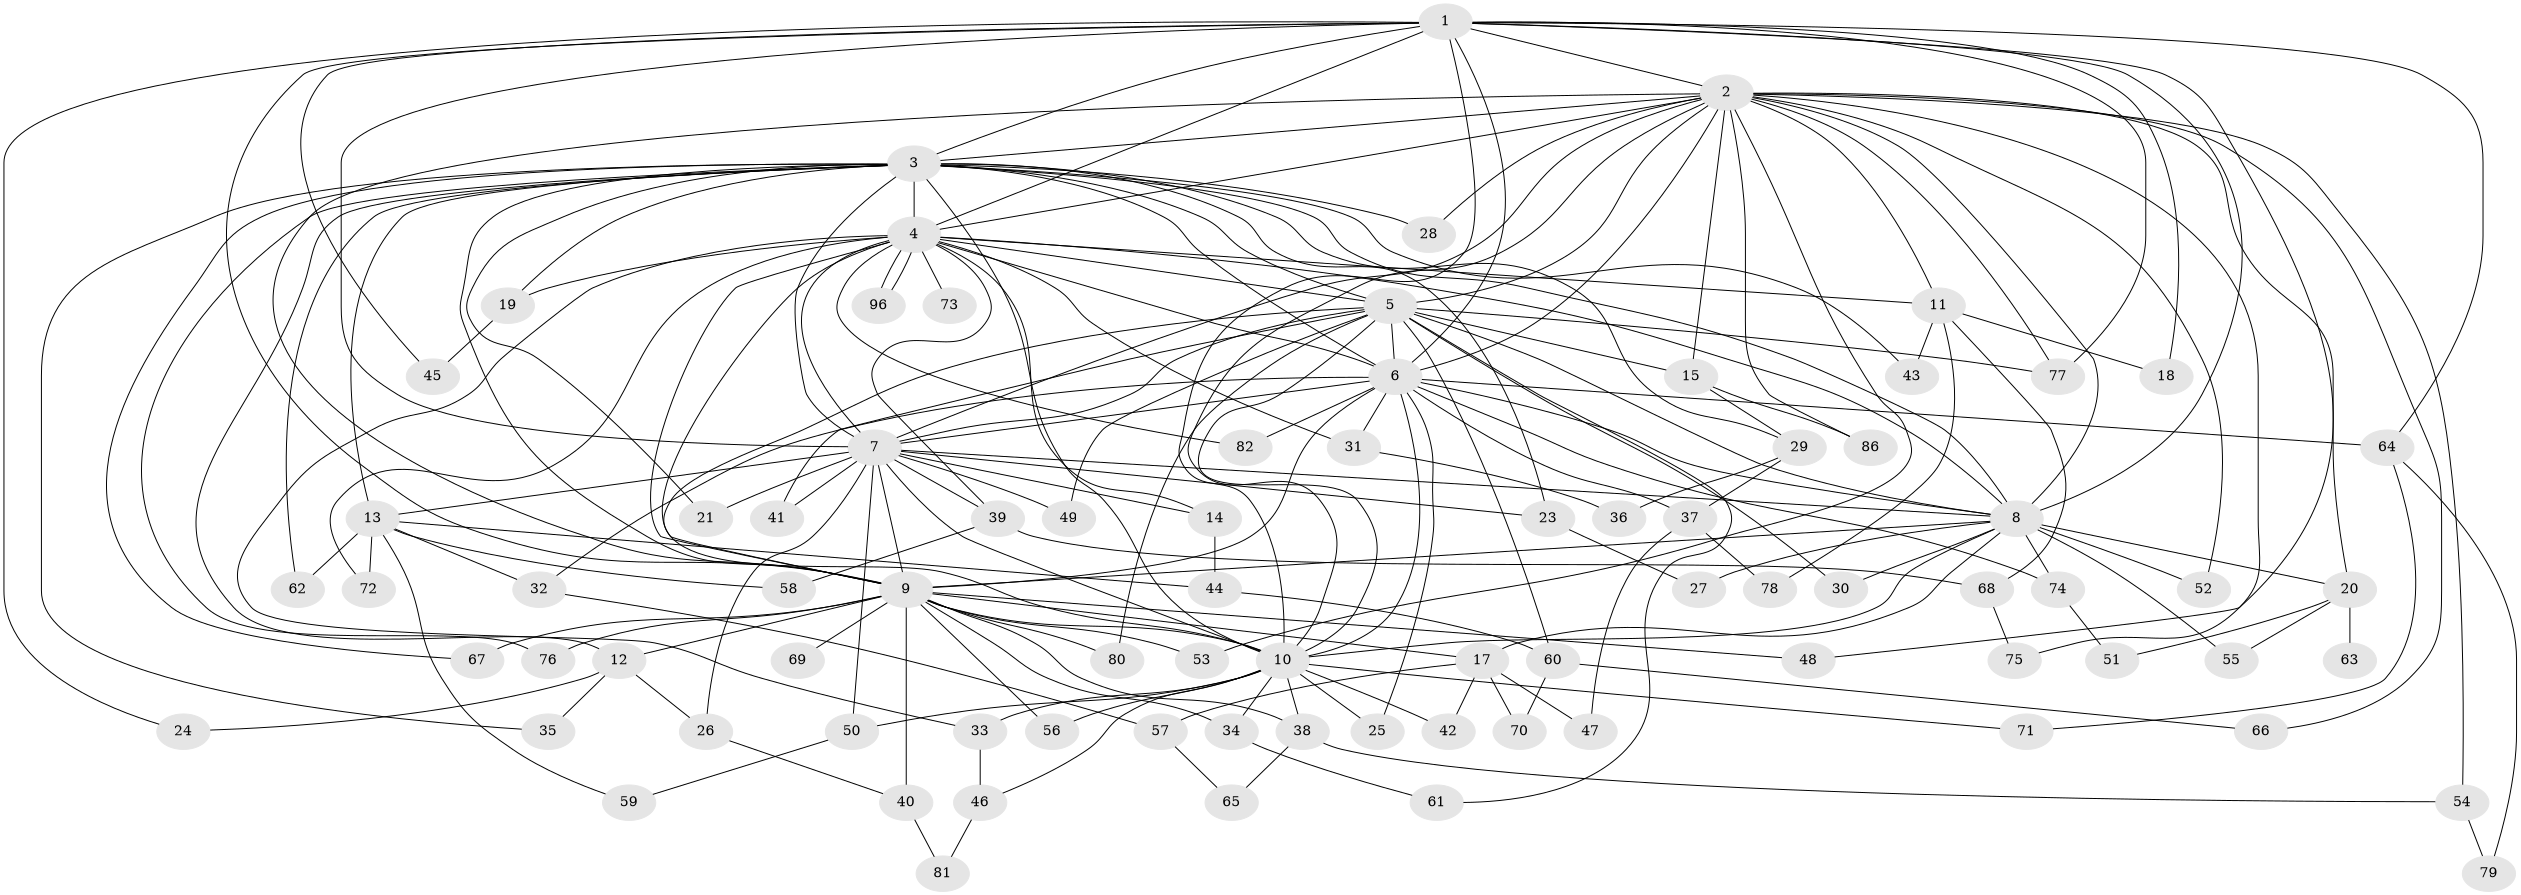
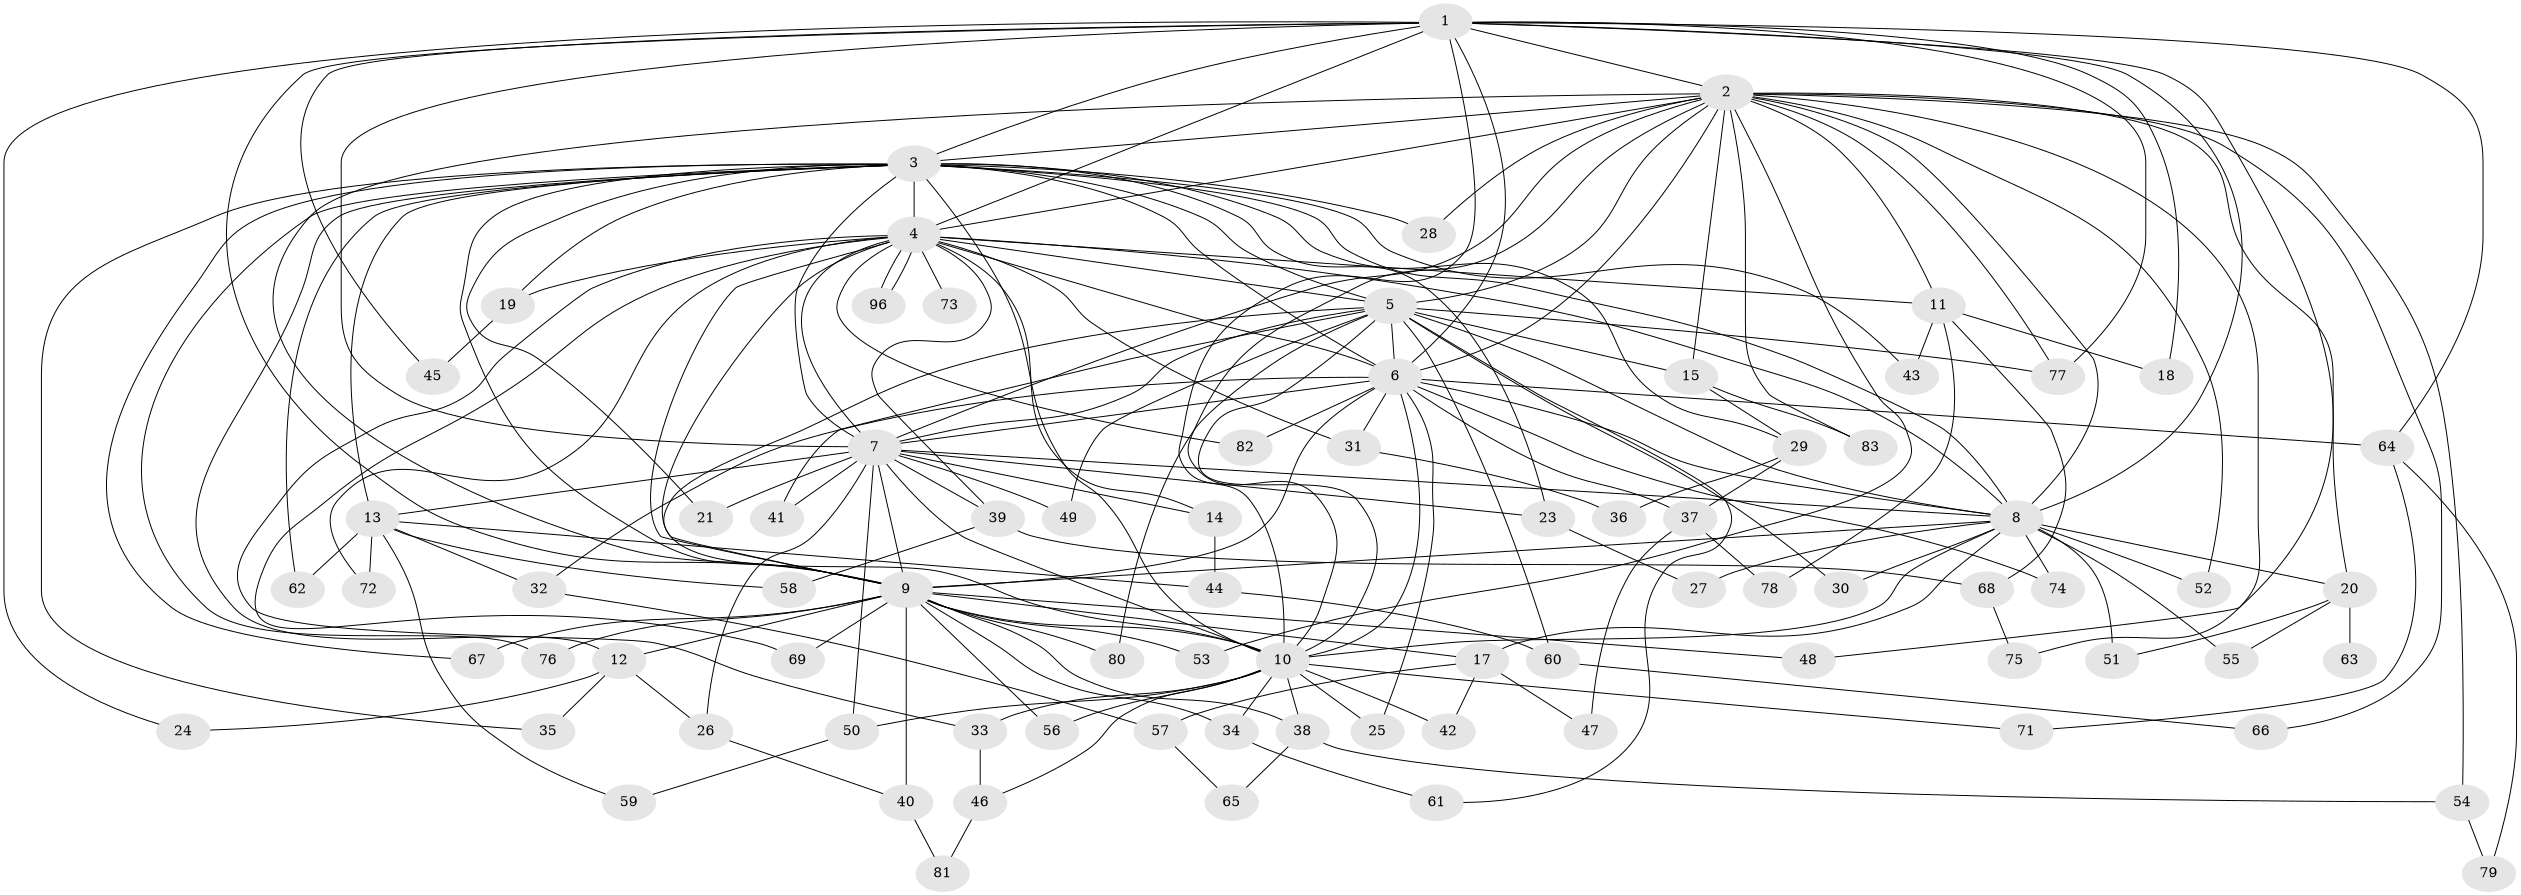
node "86": label "86" -> "83"
edge "4" -- "69": added
edge "74" -- "51": now "8" -- "51"
node "70": removed
